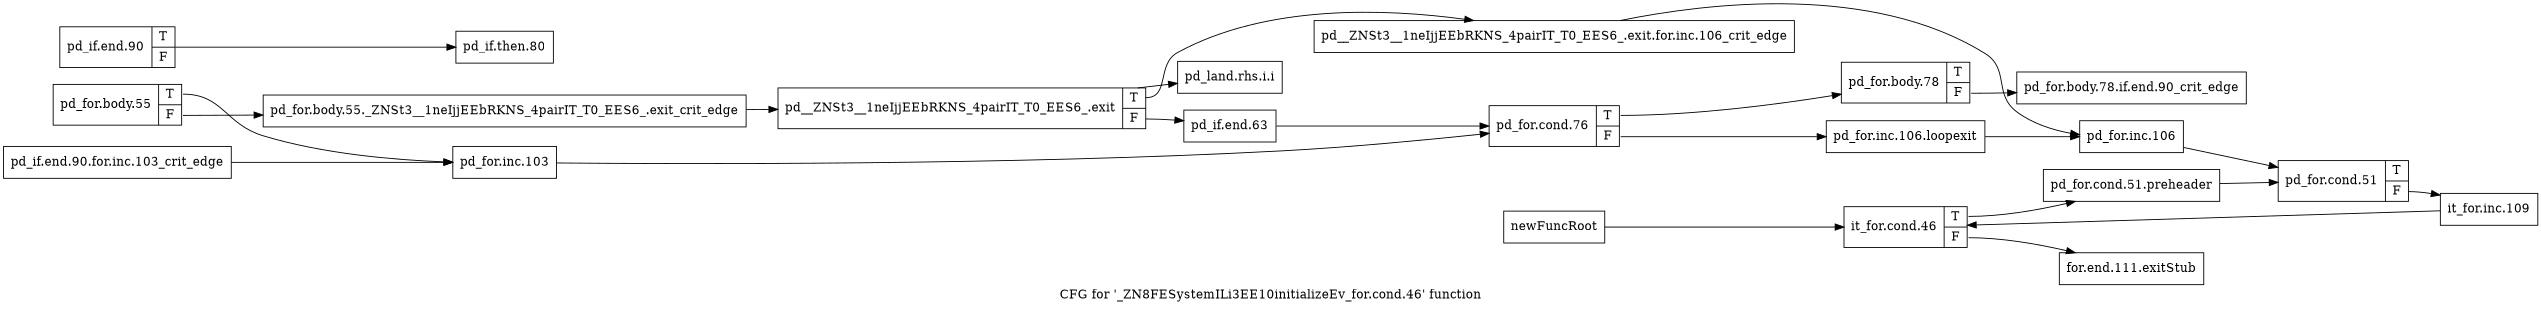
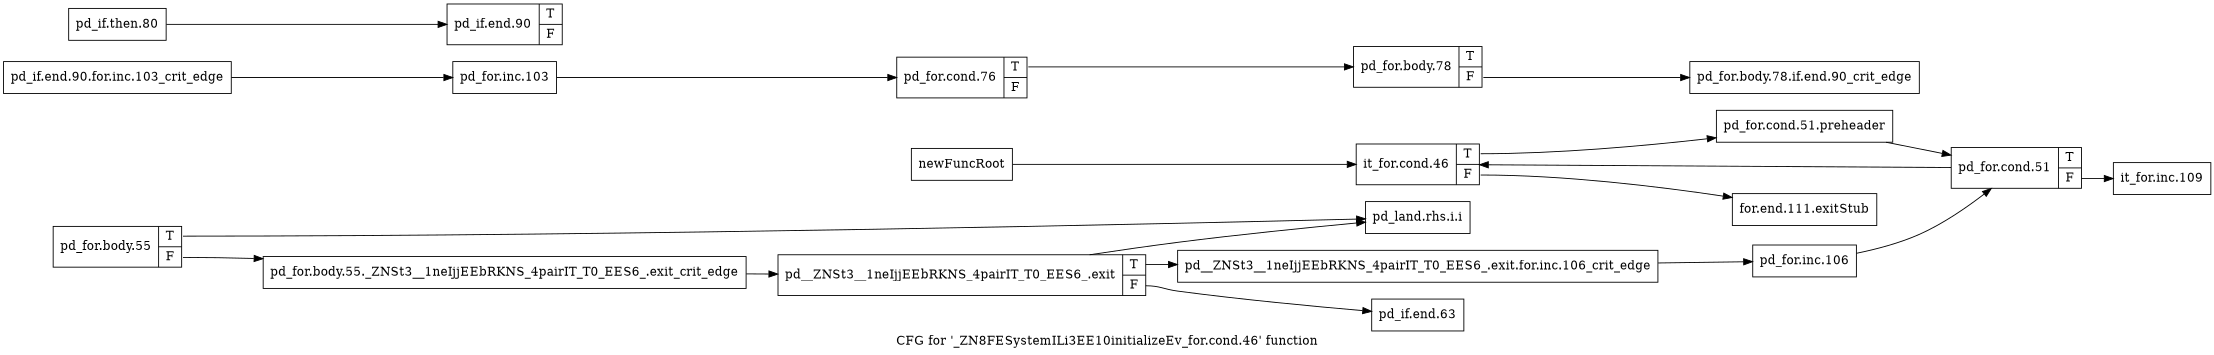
edge "pd_if.end.90" -> "pd_if.then.80": reversed
edge "pd_if.end.63" -> "pd_for.cond.76": removed
node "pd_for.inc.106.loopexit": removed
edge "pd_for.body.55" -> "pd_for.inc.103": now "pd_for.body.55" -> "pd_land.rhs.i.i"
edge "it_for.inc.109" -> "it_for.cond.46": now "pd_for.cond.51" -> "it_for.cond.46"
